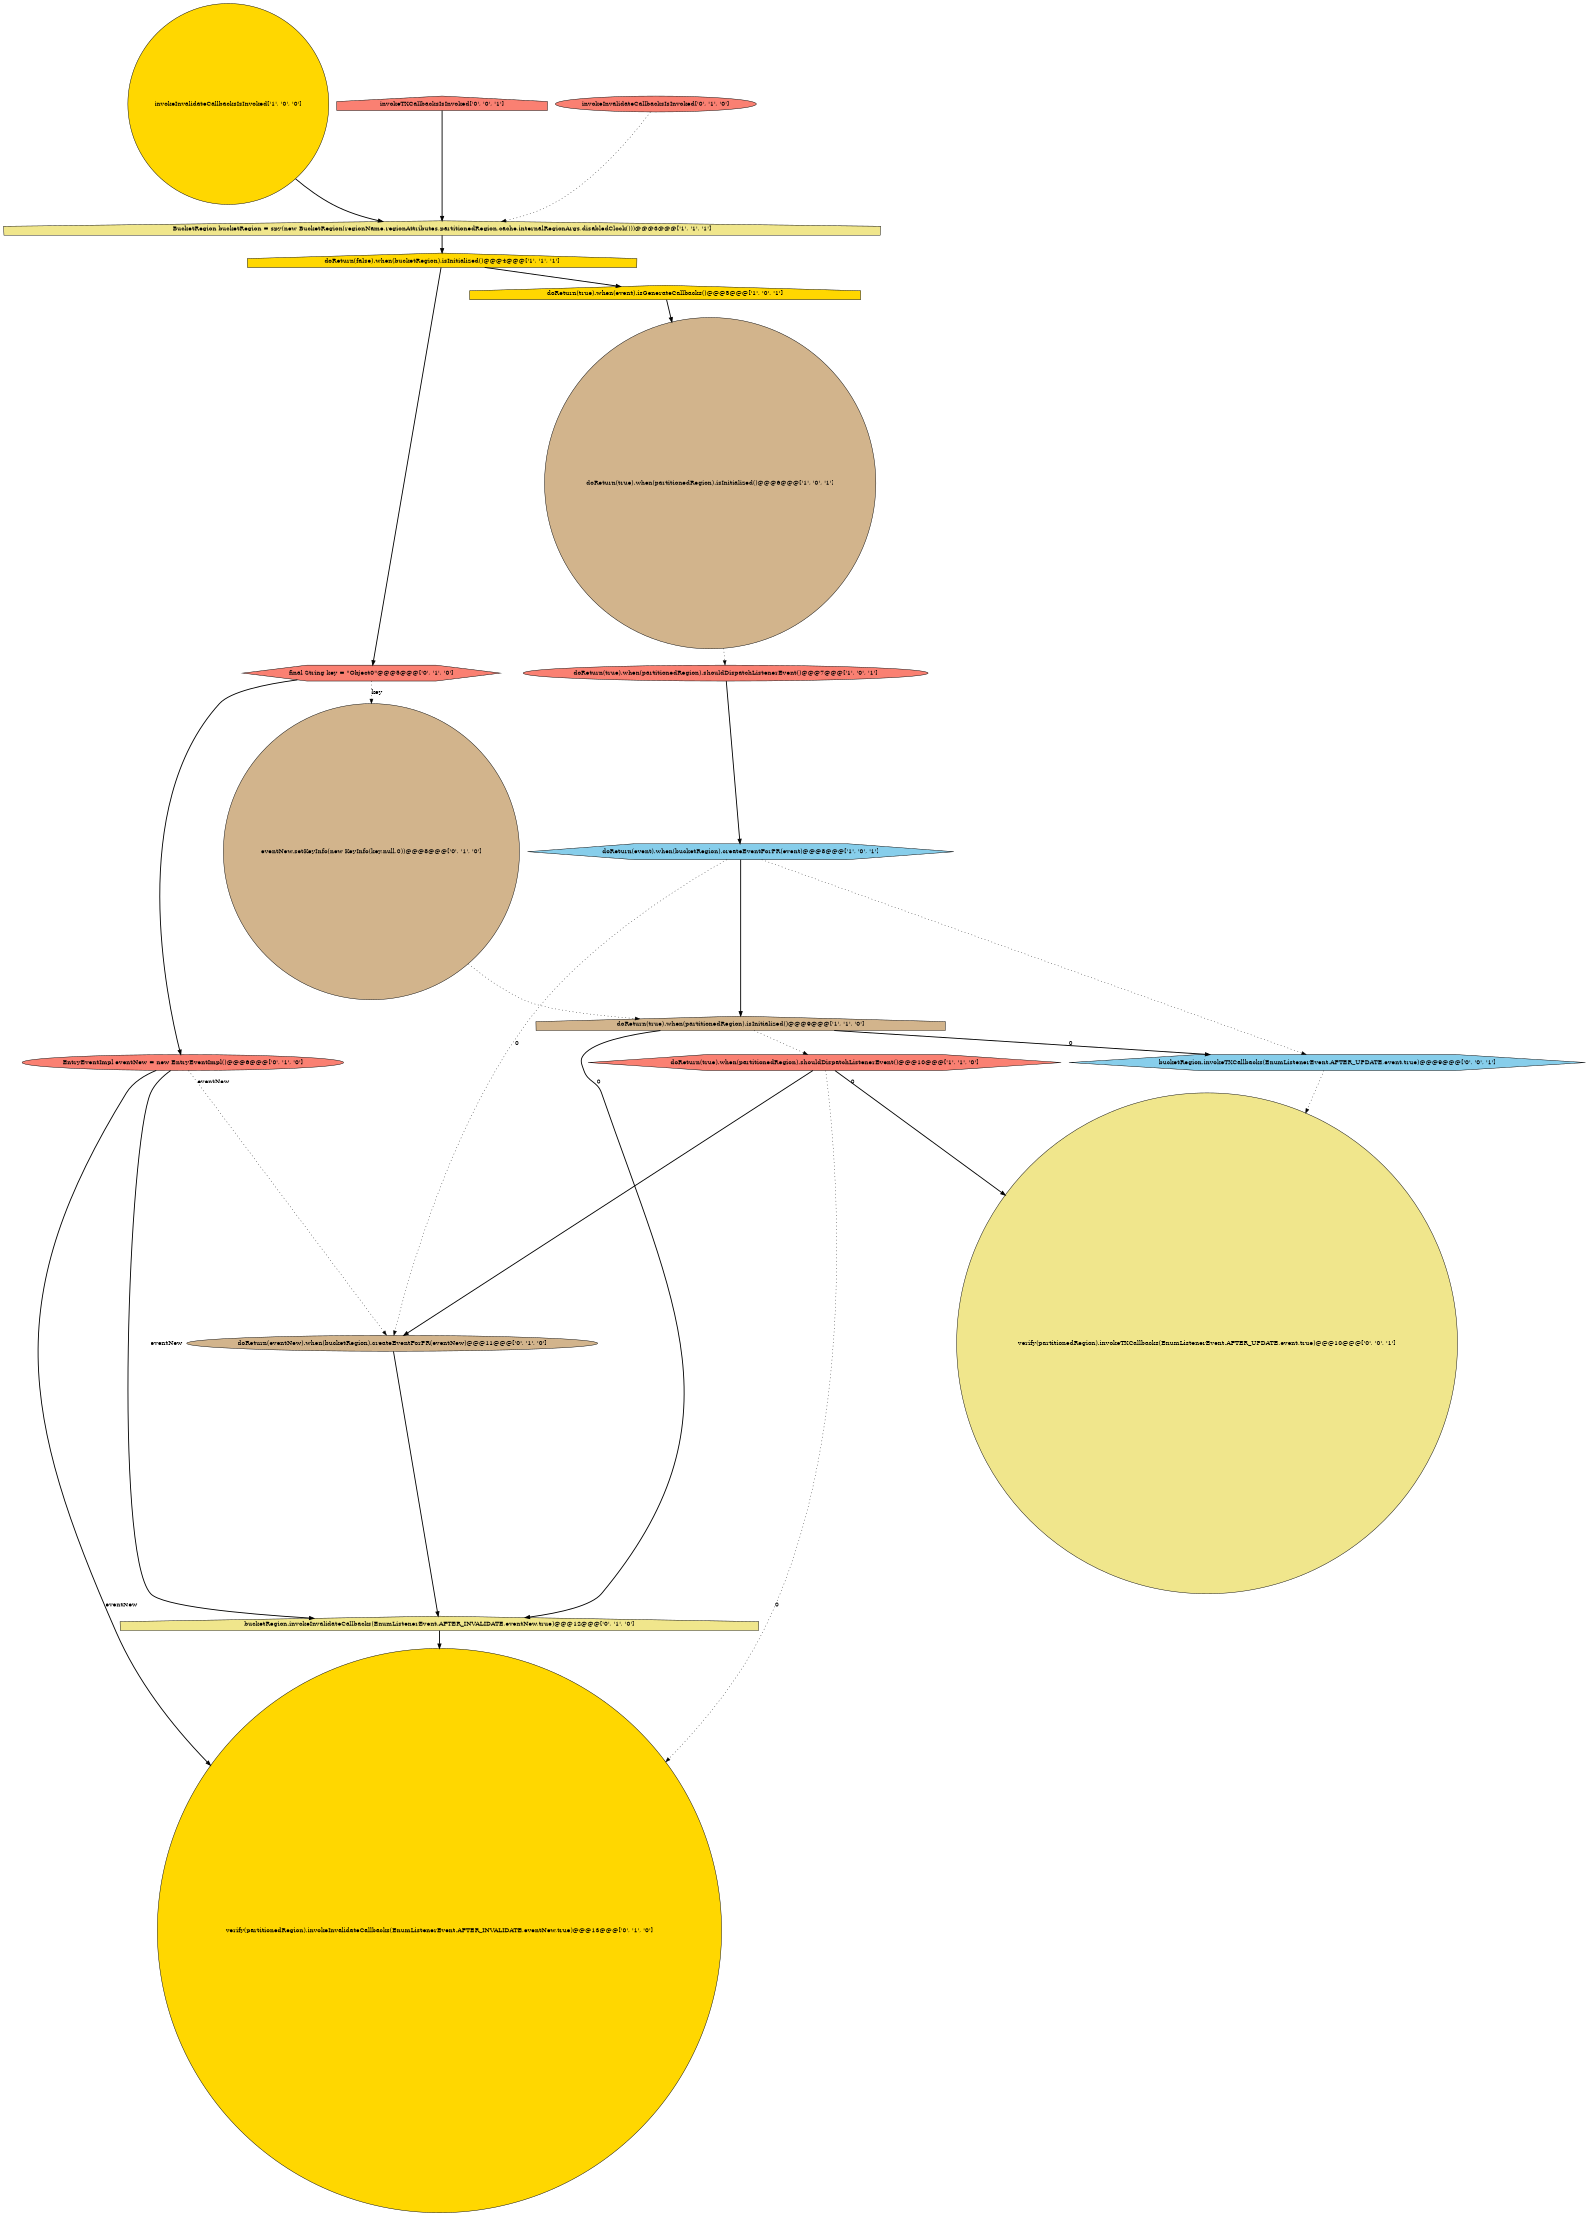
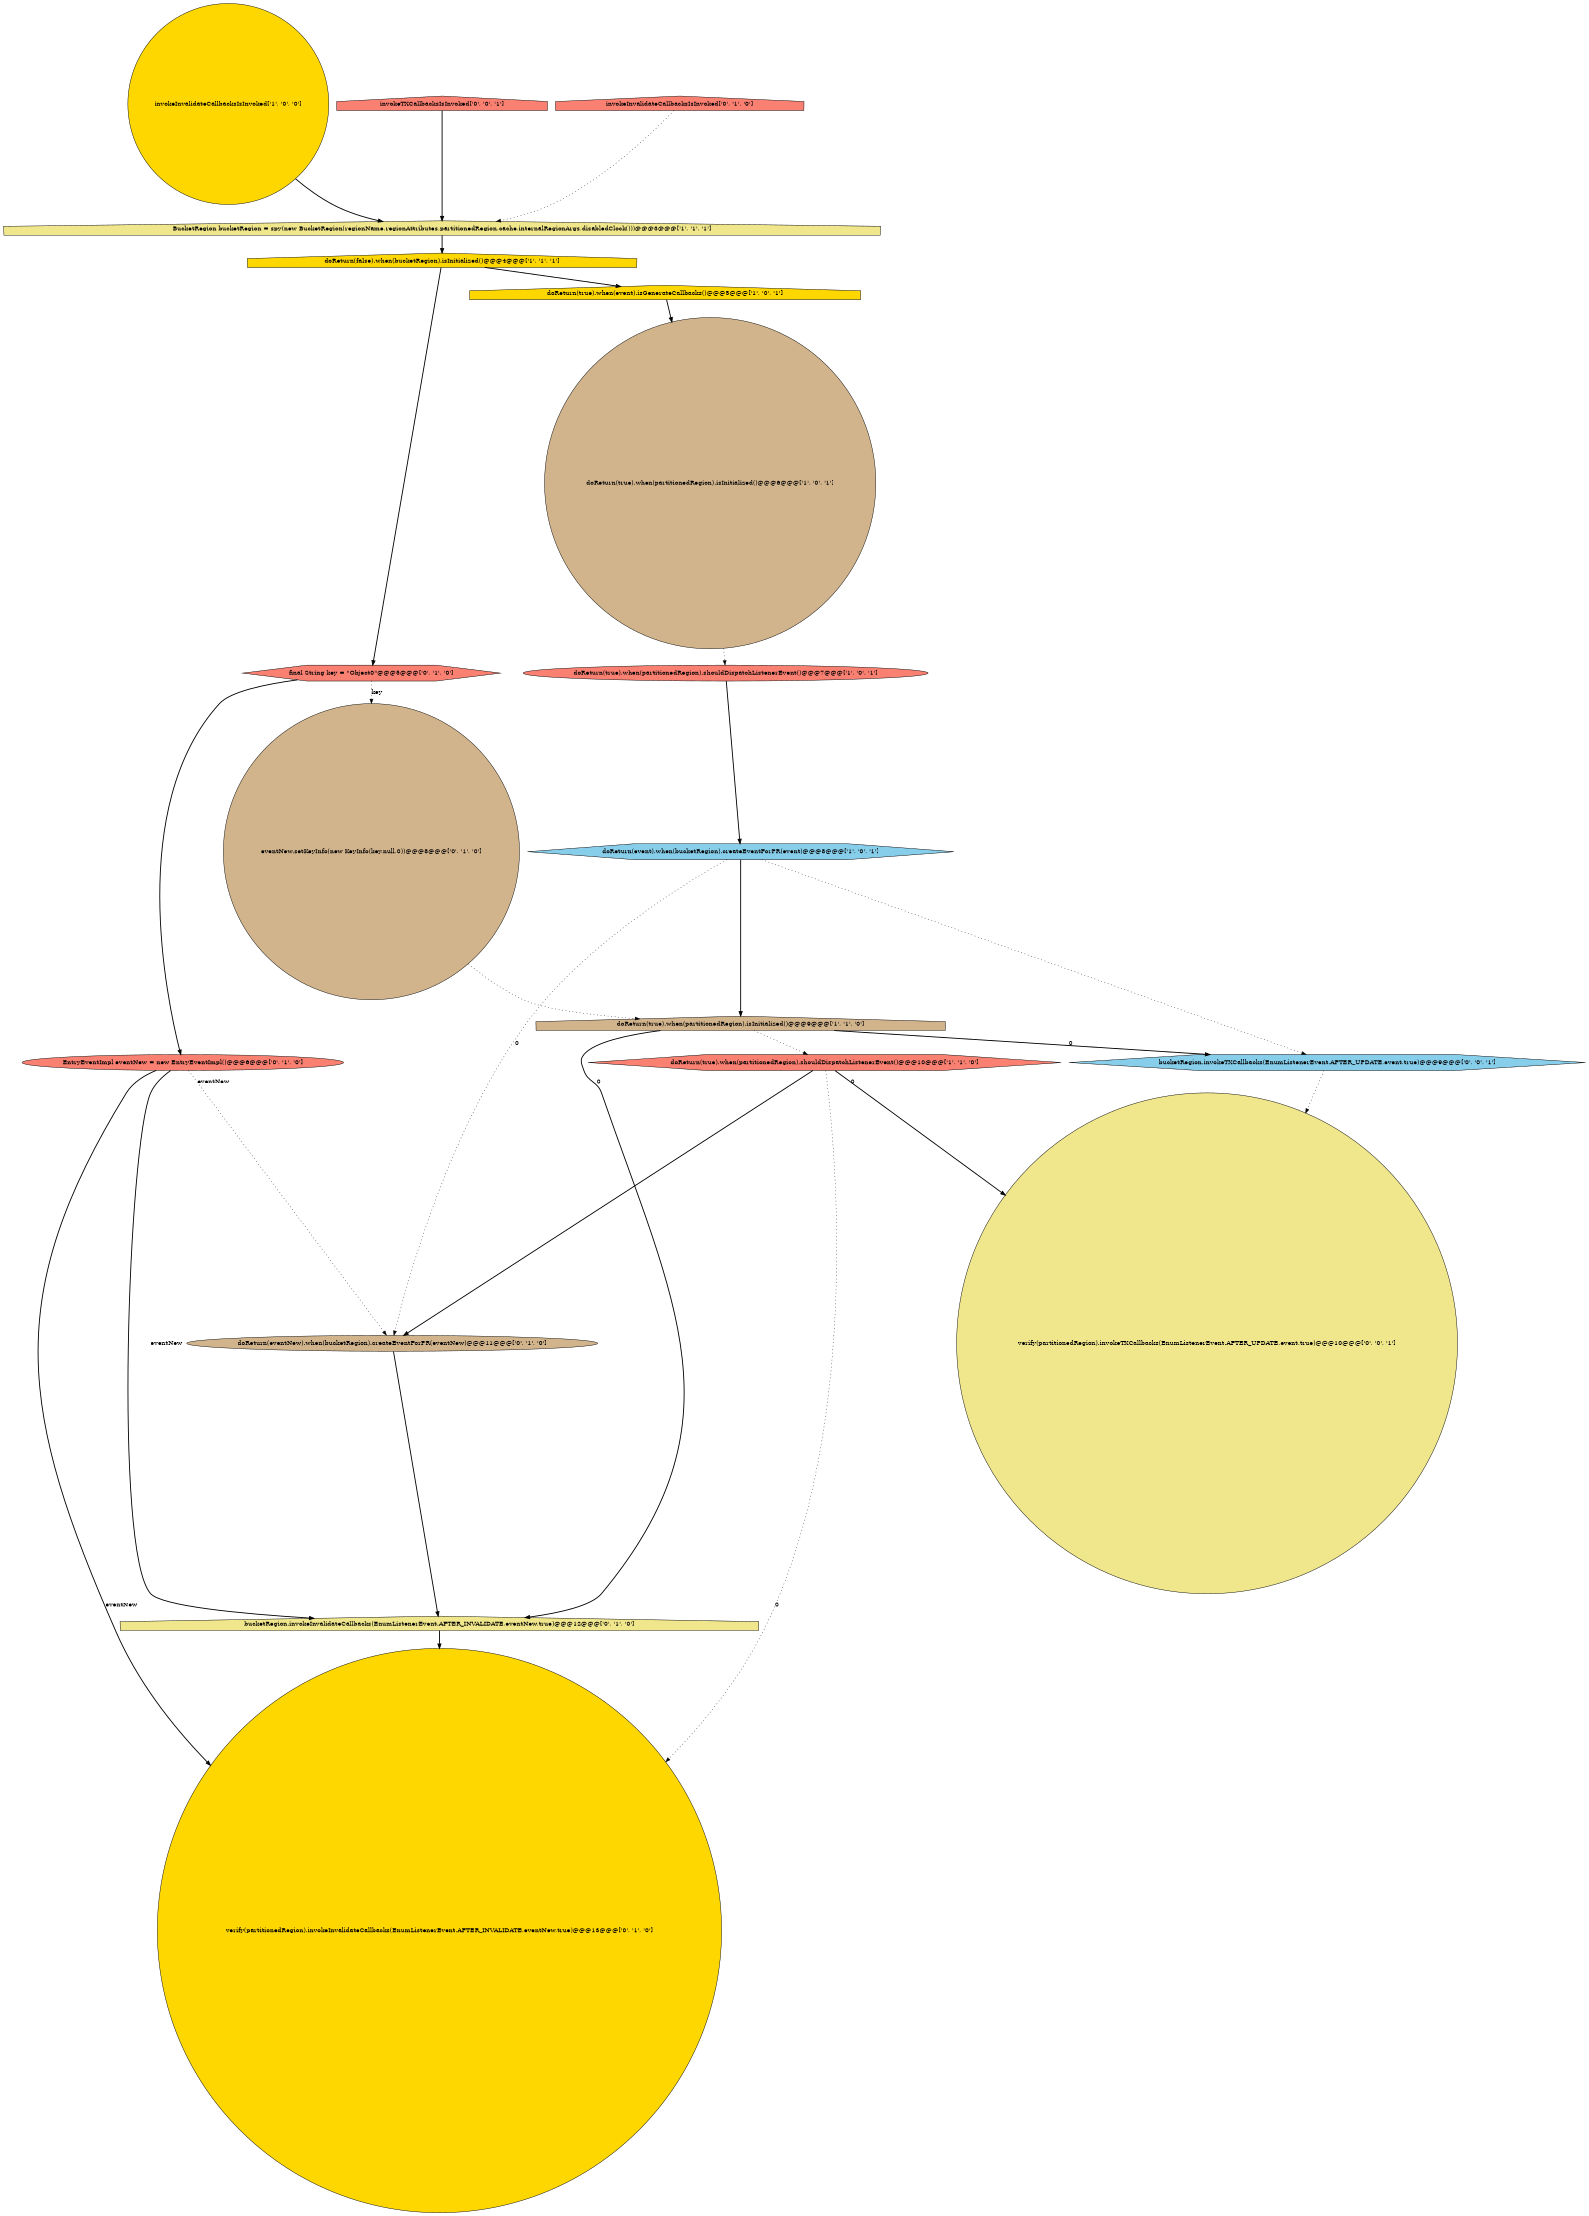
node "invokeInvalidateCallbacksIsInvoked['0', '1', '0']": shape ellipse -> house
